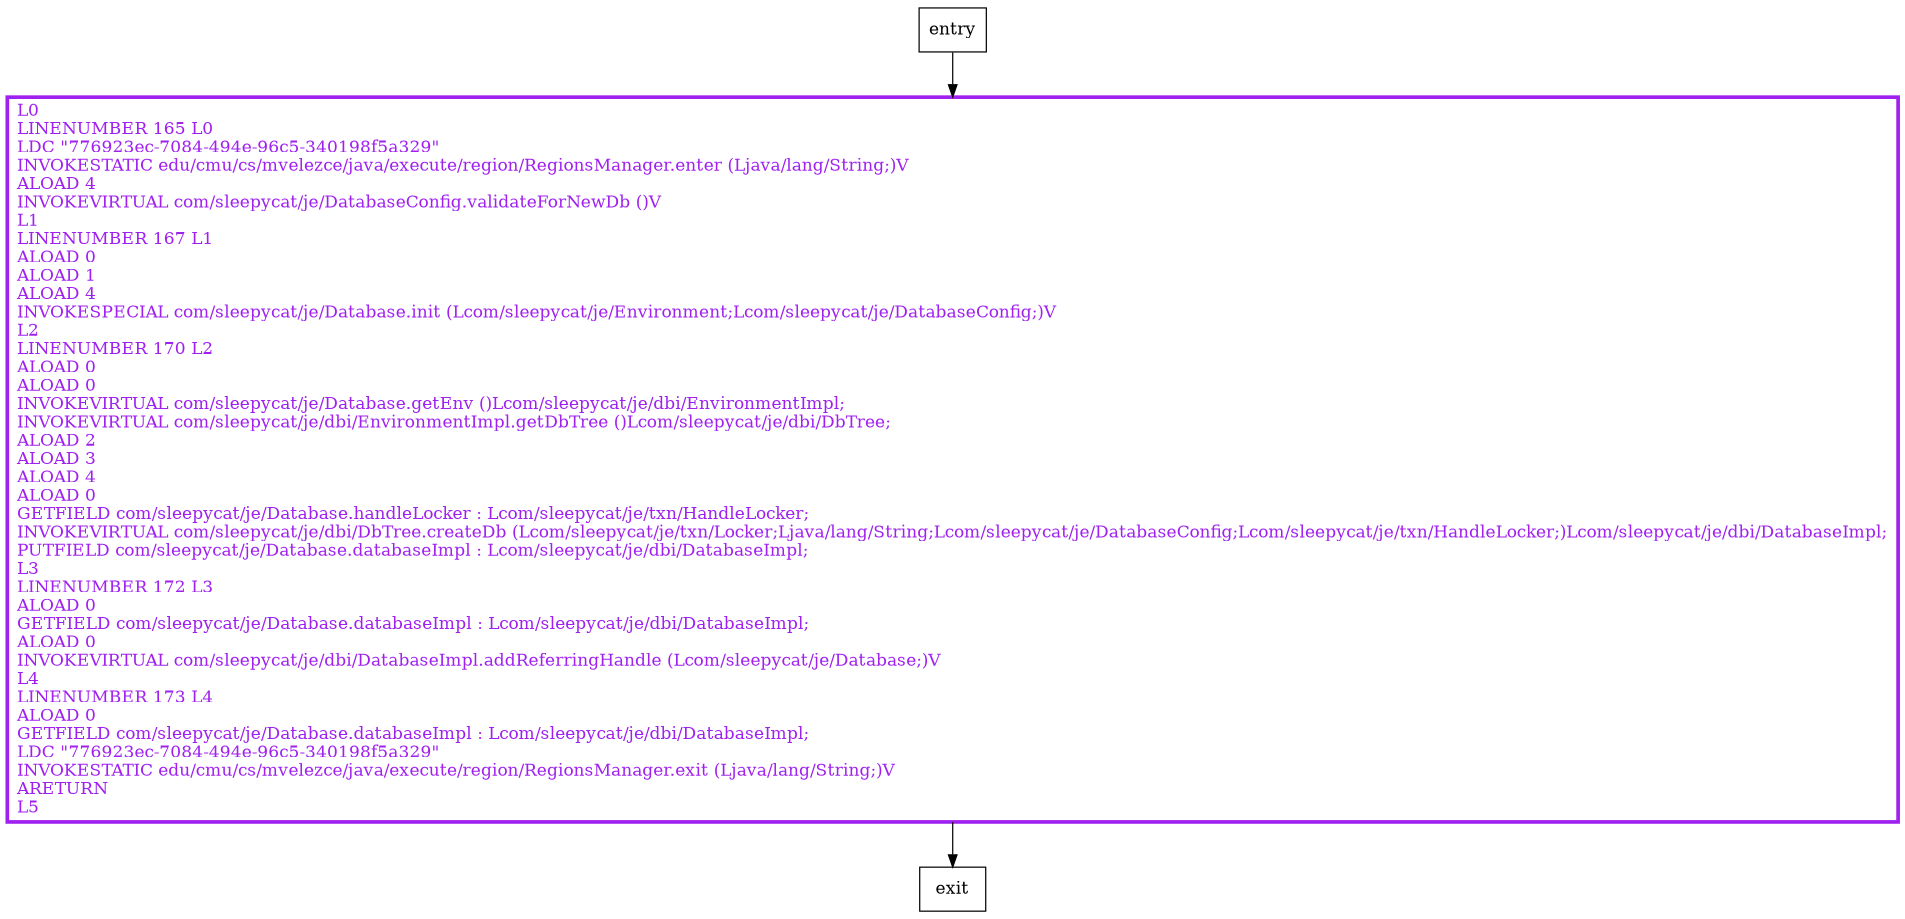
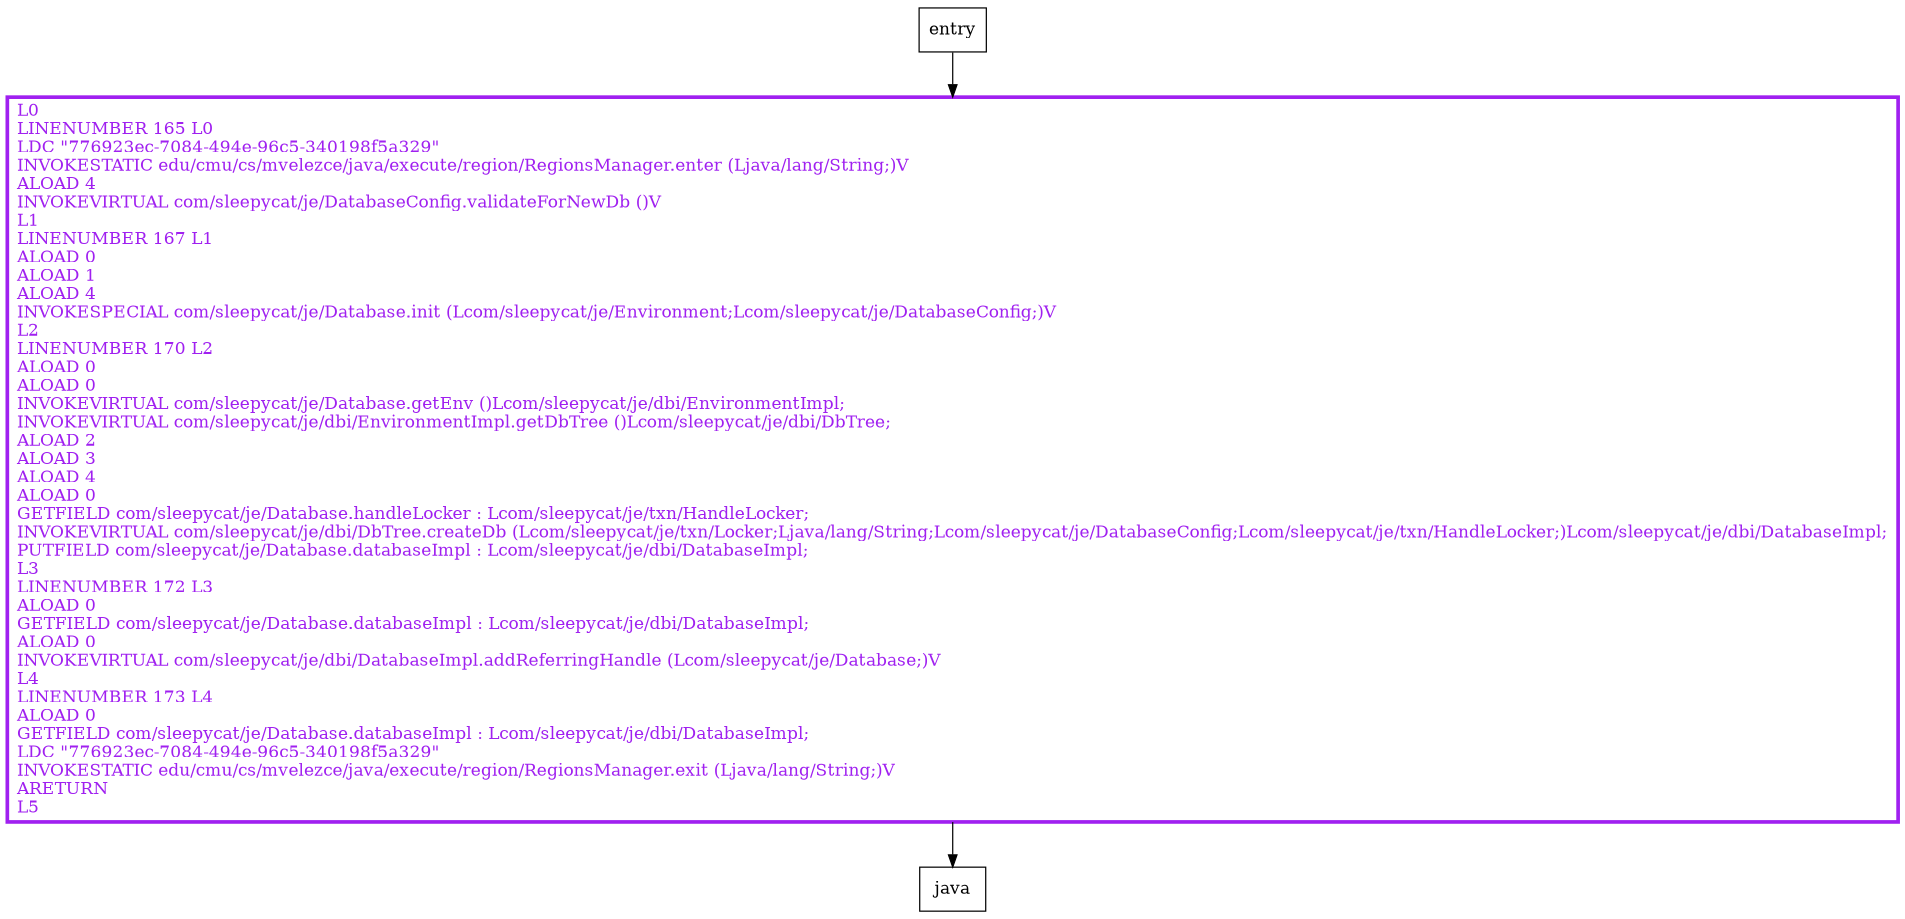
node "exit": label "exit" -> "java"
